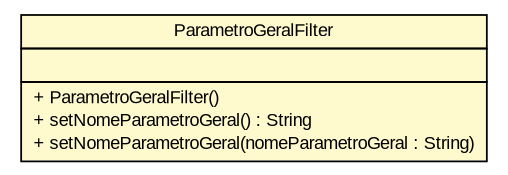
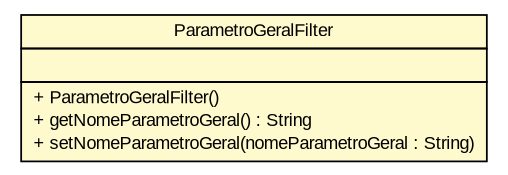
node "ParametroGeralFilter": text "+ setNomeParametroGeral() : String" -> "+ getNomeParametroGeral() : String"
